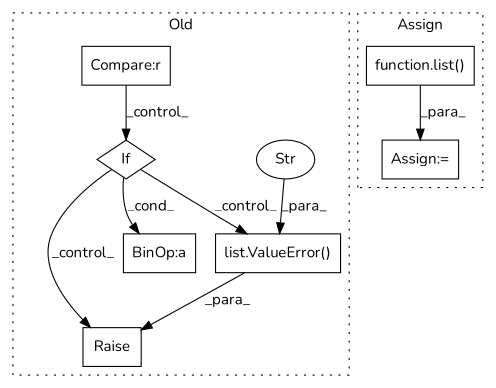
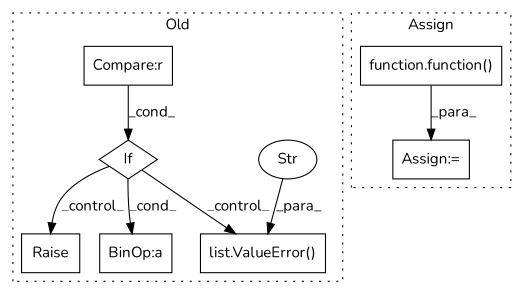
node "function.list()": label "function.list()" -> "function.function()"
edge "Compare:r" -> "If": label "_control_" -> "_cond_"
edge "list.ValueError()" -> "Raise": removed, label "_para_"
